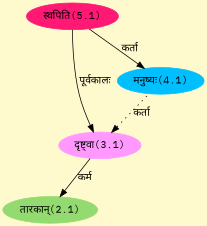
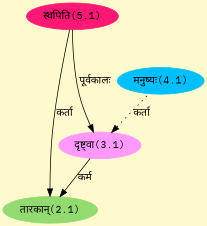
edge "स्वपिति(5.1)" -> "मनुष्यः(4.1)": now "स्वपिति(5.1)" -> "तारकान्(2.1)"
